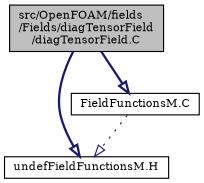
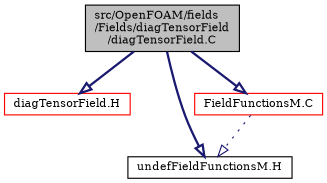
node "diagTensorField.H": added
node "FieldFunctionsM.C": color black -> red
